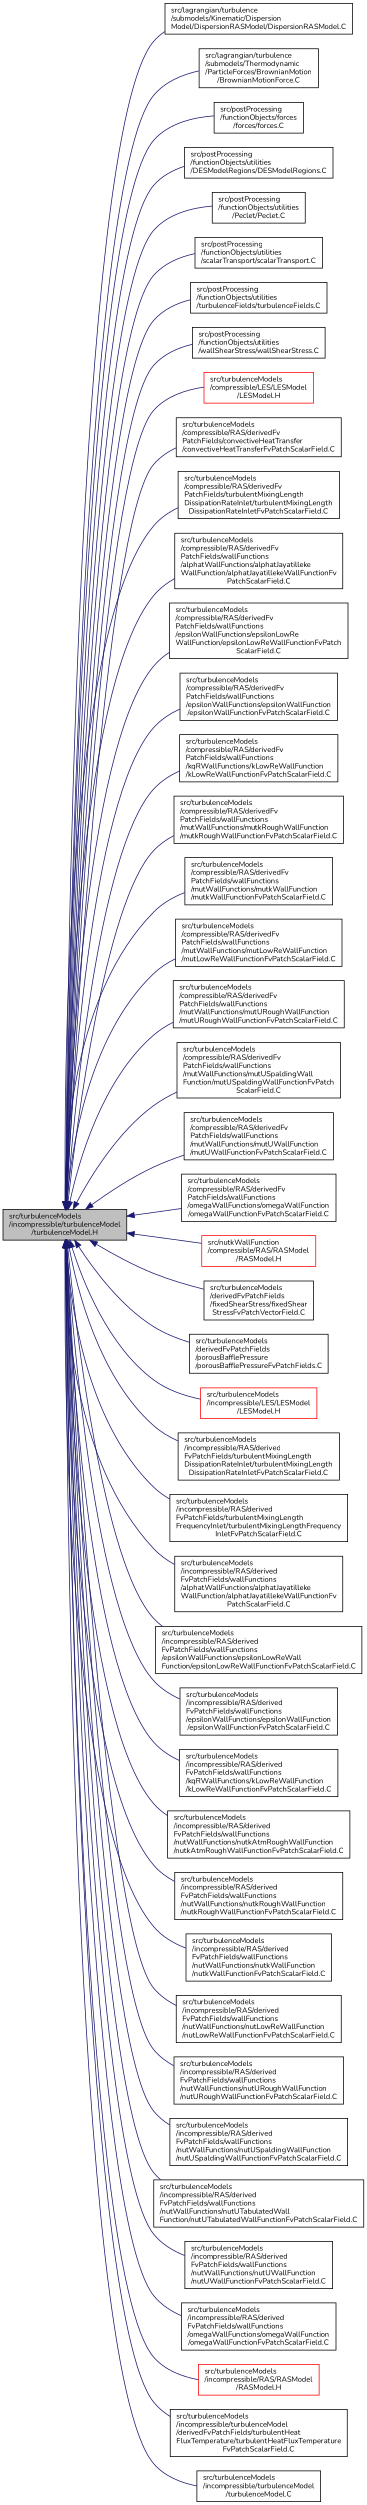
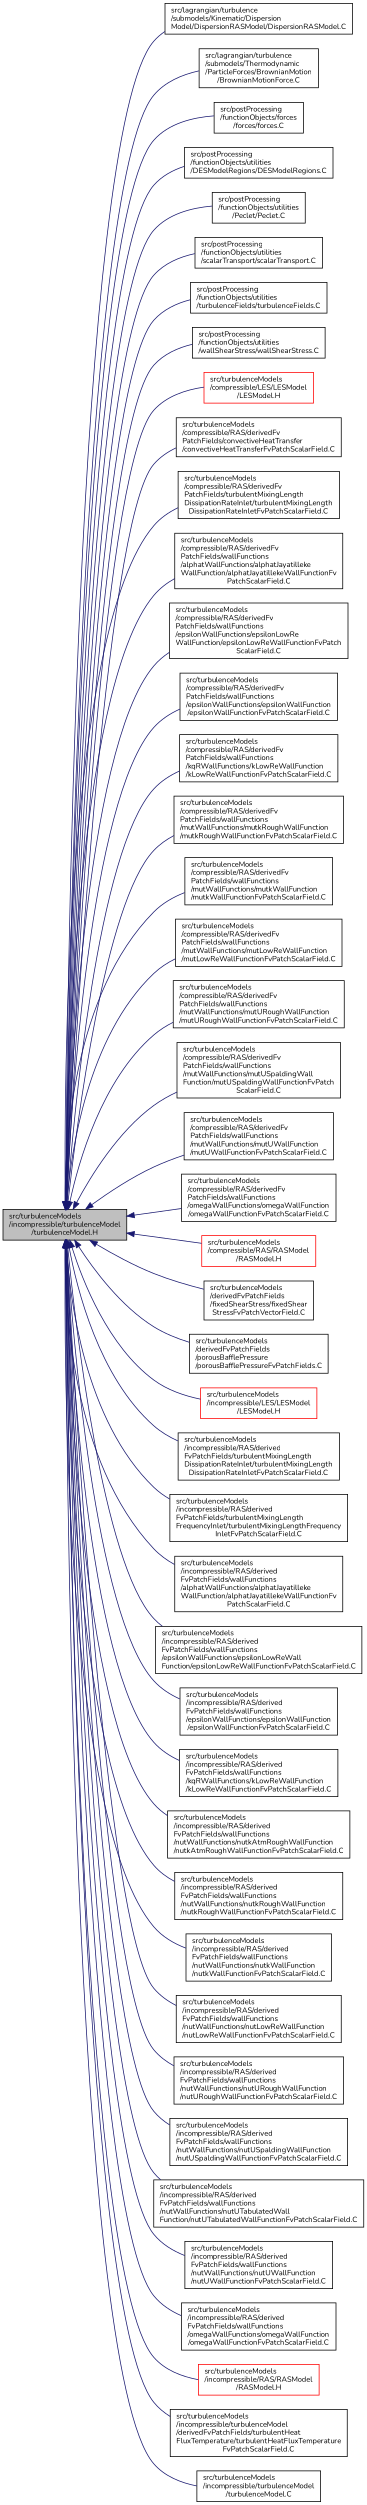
node "src/nutkWallFunction /compressible/RAS/RASModel /RASModel.H": label "src/nutkWallFunction /compressible/RAS/RASModel /RASModel.H" -> "src/turbulenceModels /compressible/RAS/RASModel /RASModel.H"
